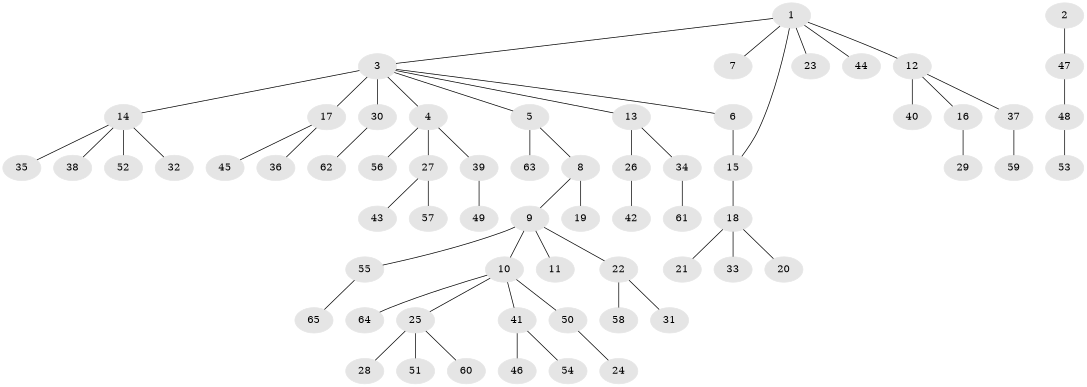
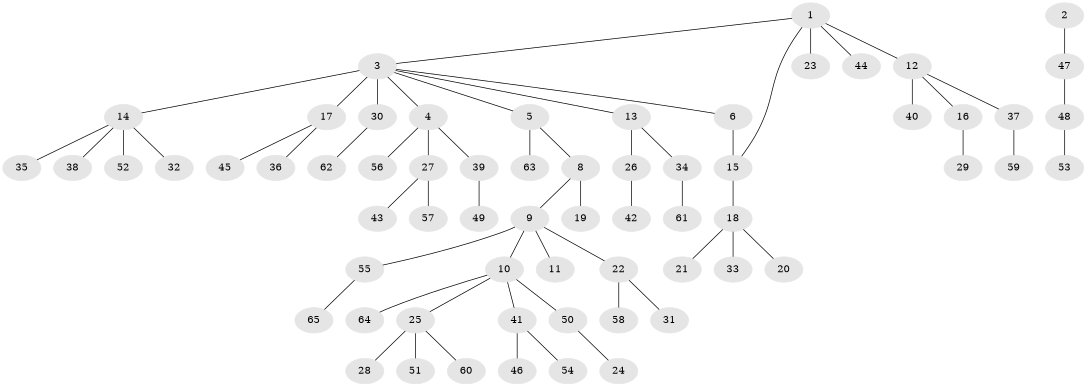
node "7": removed
